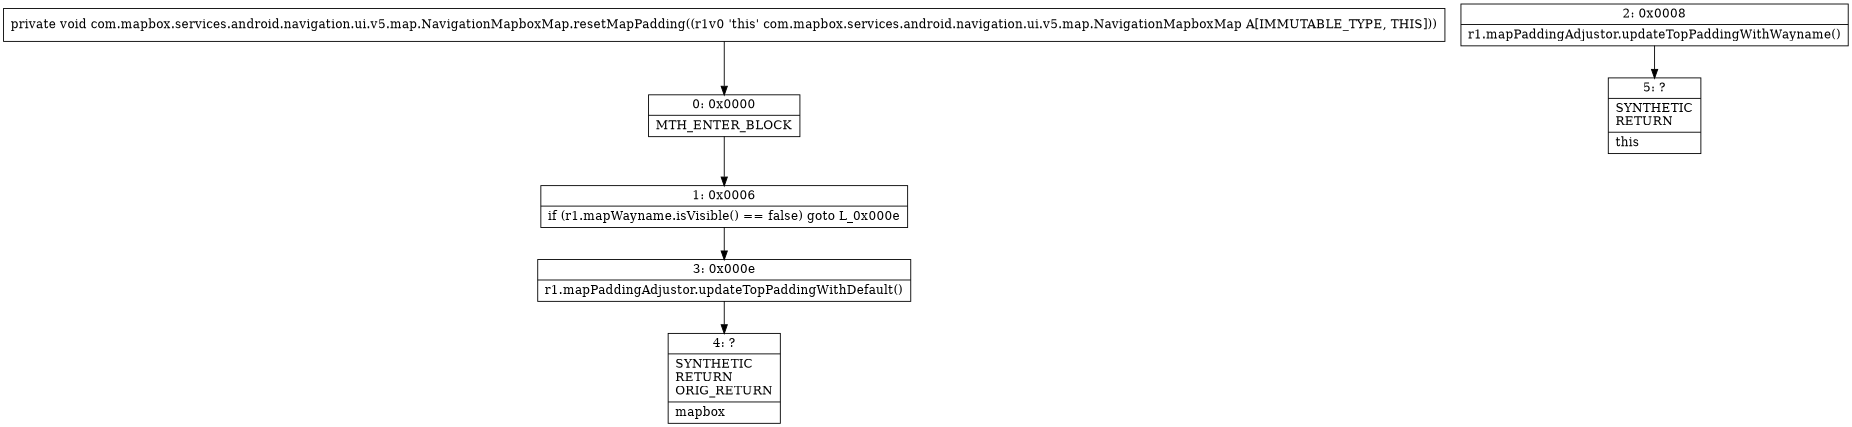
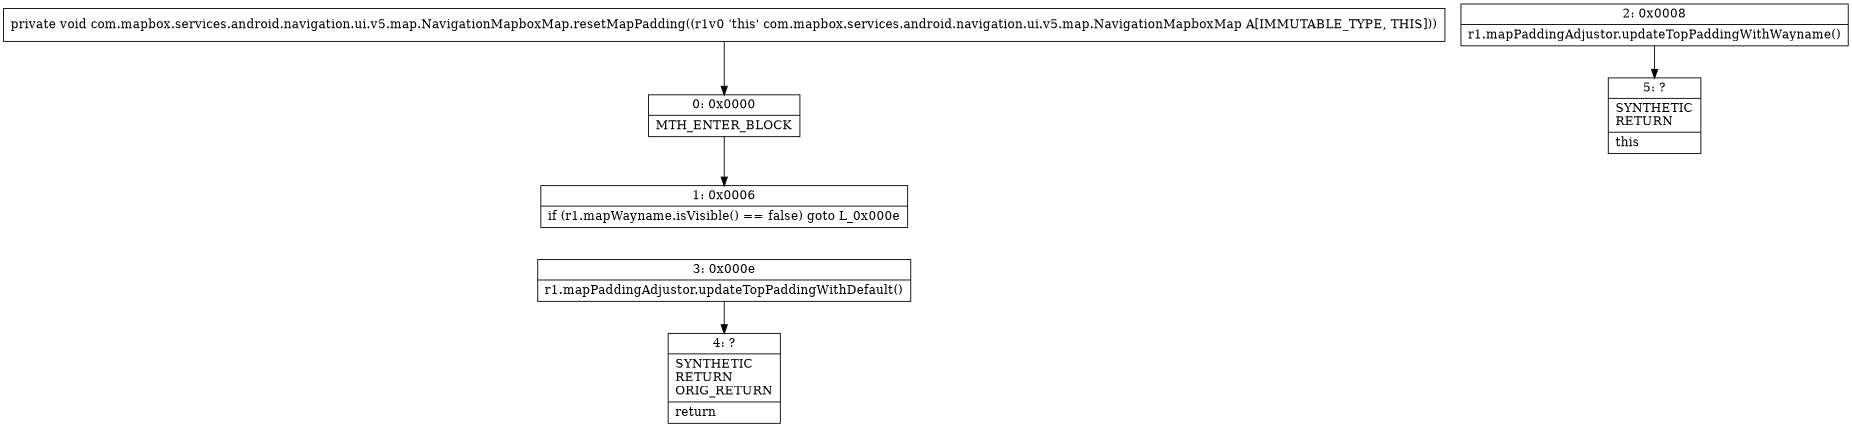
edge "1: 0x0006" -> "3: 0x000e": removed
node "4: ?": text "mapbox" -> "return"
